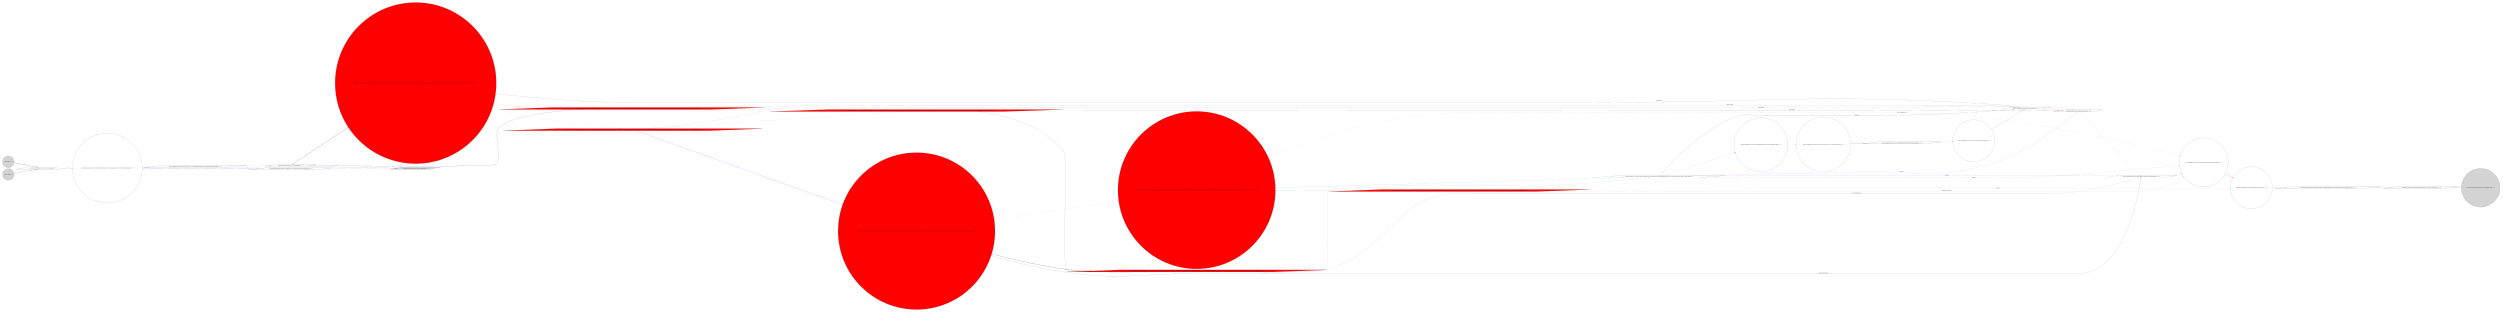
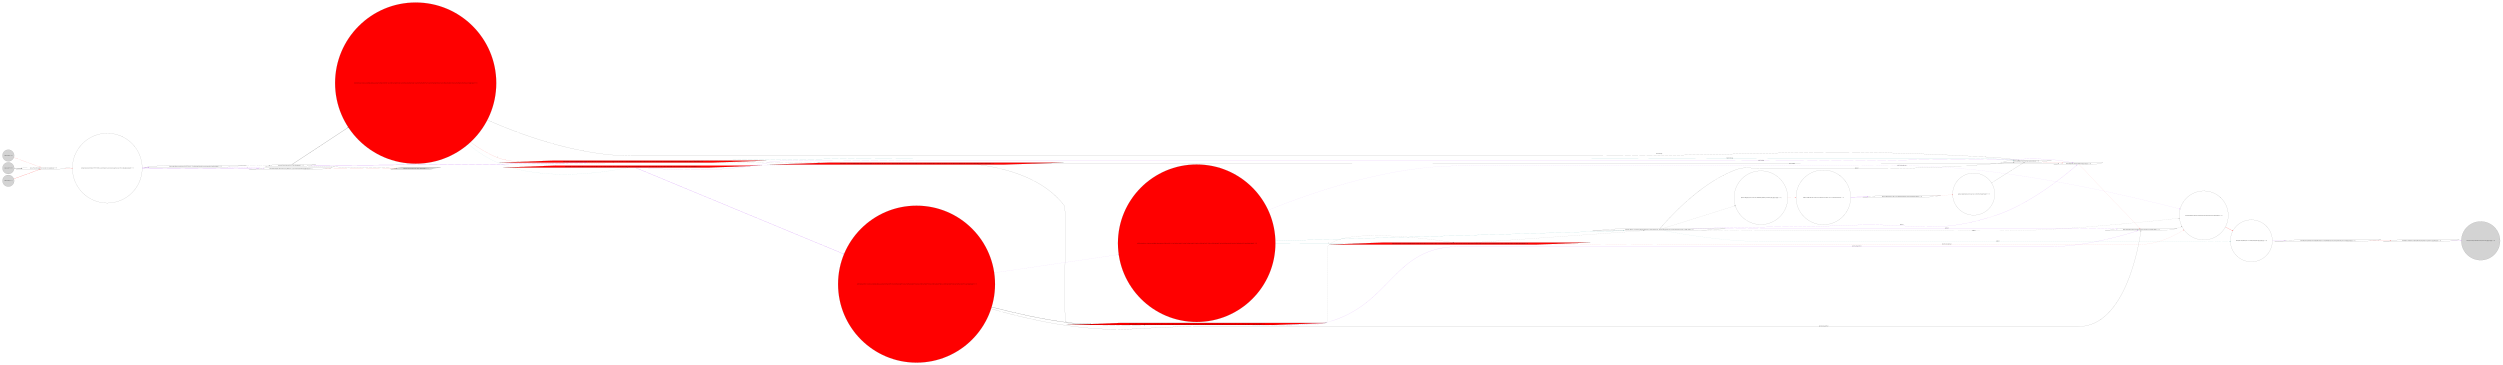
node "createCluster['0', '1', '0']": added
